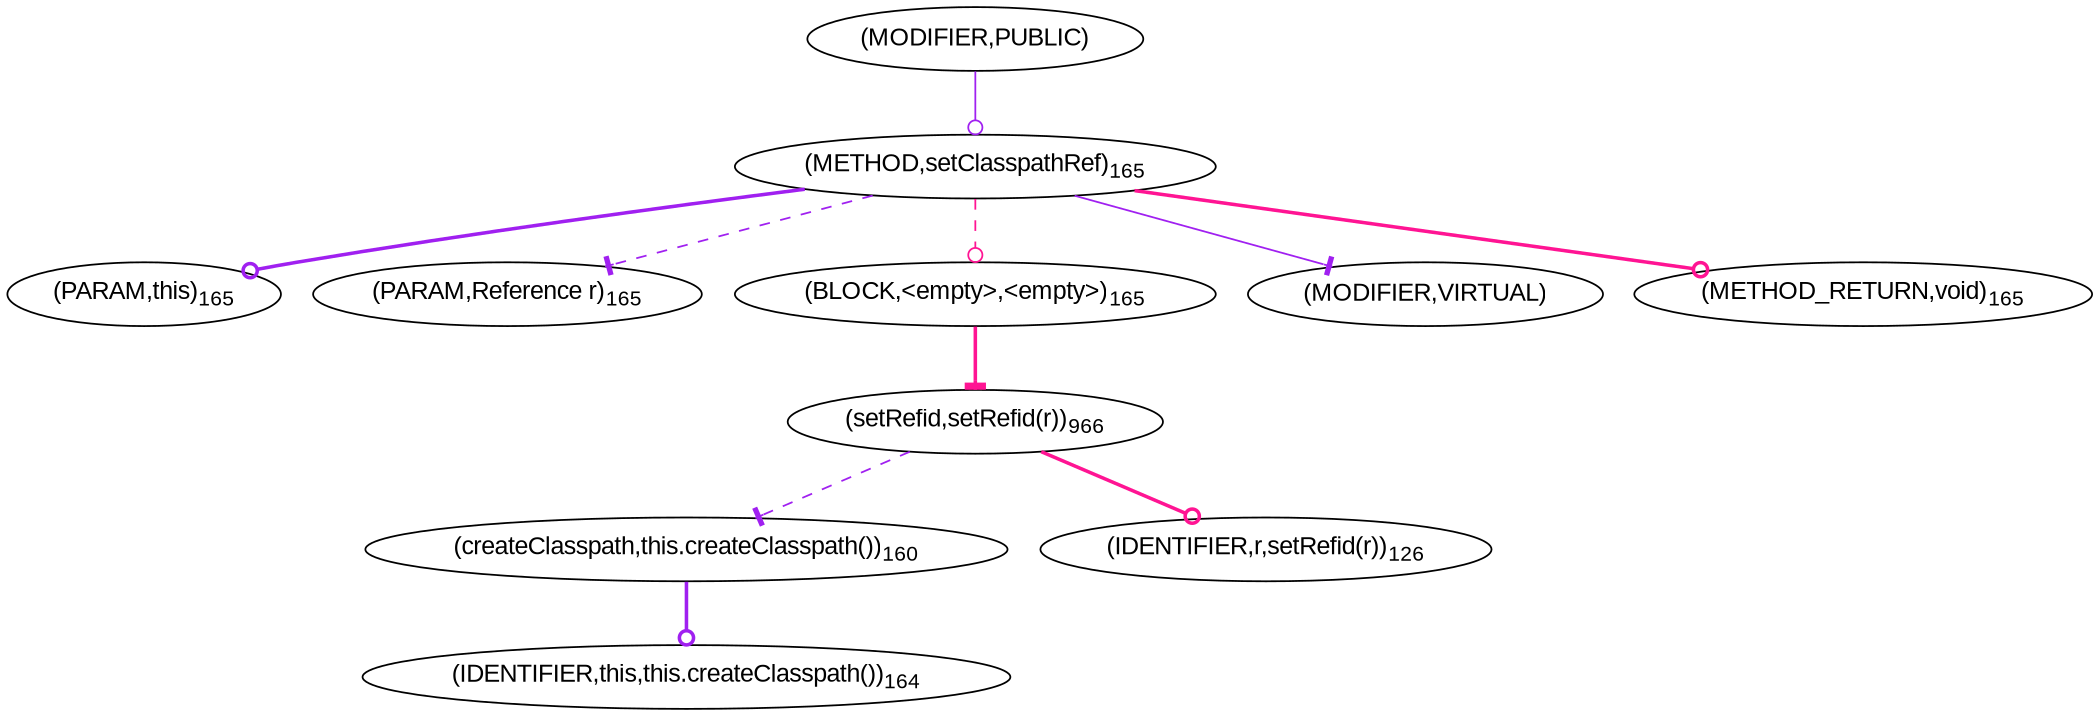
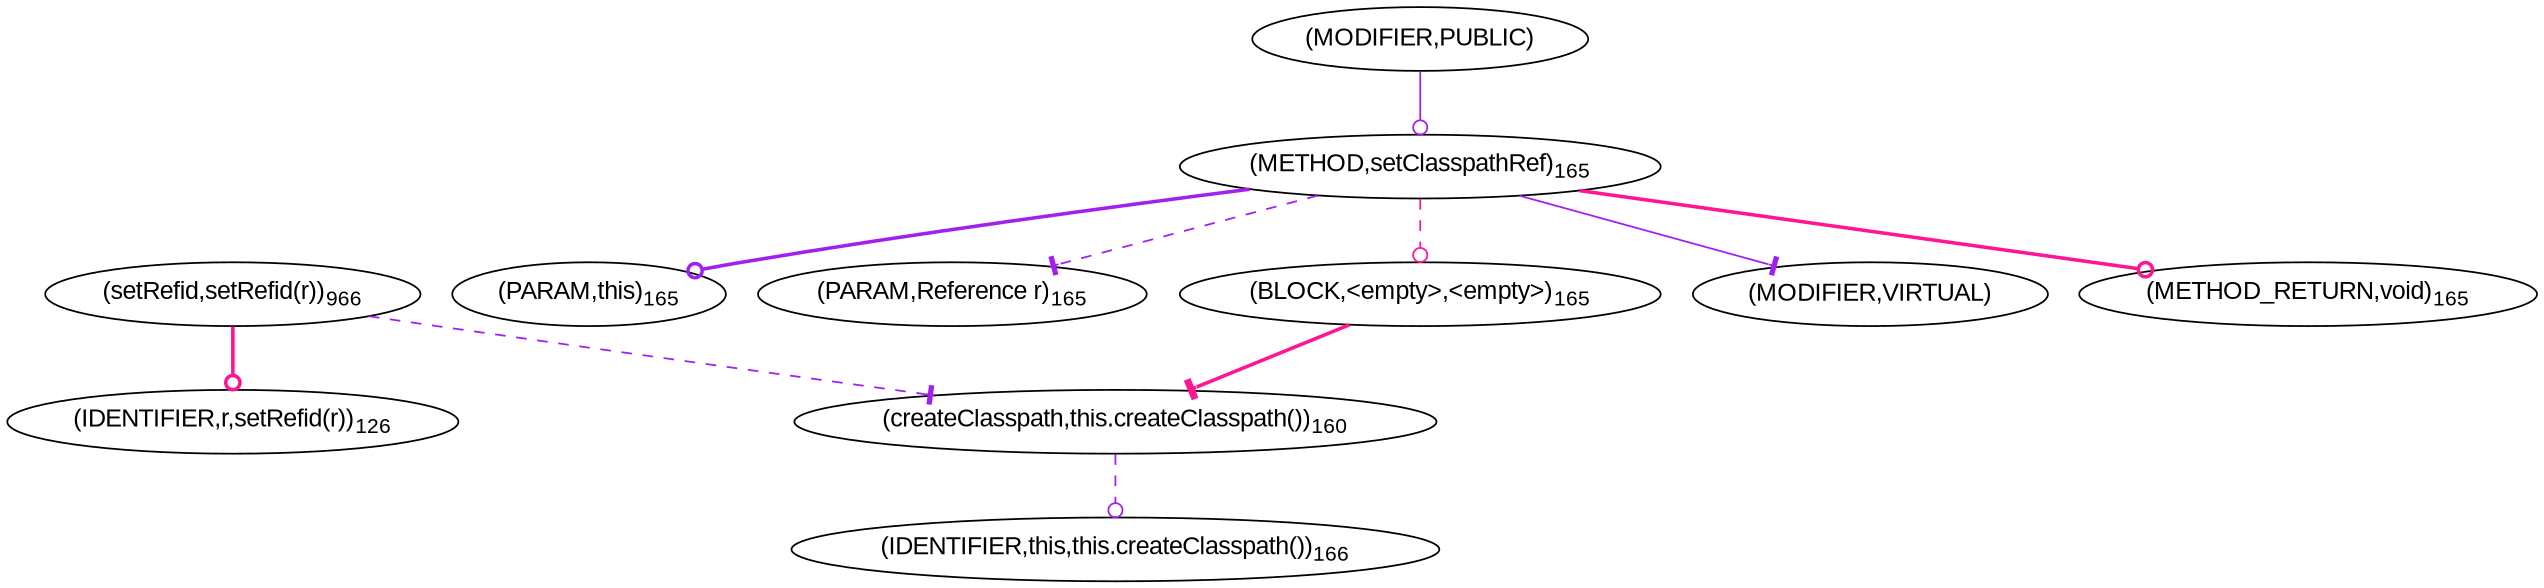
edge "(BLOCK,<empty>,<empty>)" -> "(setRefid,setRefid(r))": now "(BLOCK,<empty>,<empty>)" -> "(createClasspath,this.createClasspath())"
edge "(createClasspath,this.createClasspath())" -> "(IDENTIFIER,this,this.createClasspath())": style bold -> dashed
node "(IDENTIFIER,this,this.createClasspath())": text "164" -> "166"
